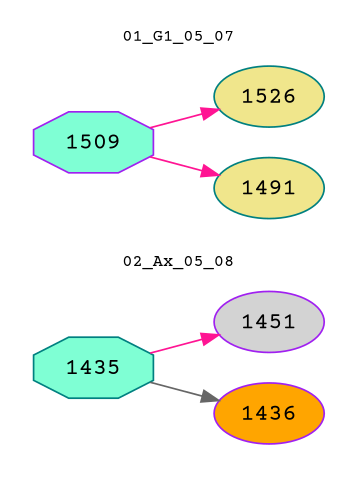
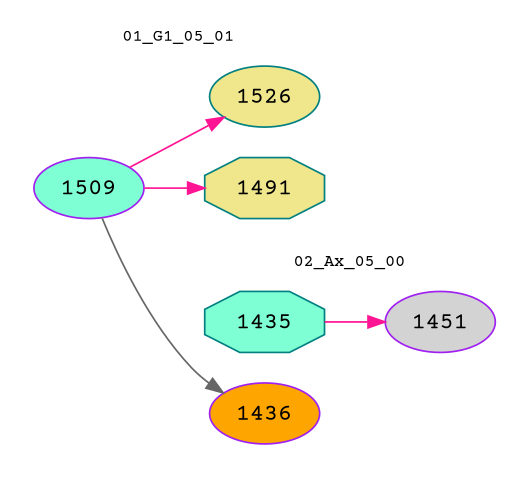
cluster "01_G1_05_07": label "01_G1_05_07" -> "01_G1_05_01"
node "1509": shape octagon -> ellipse
node "1491": shape ellipse -> octagon
cluster "02_Ax_05_08": label "02_Ax_05_08" -> "02_Ax_05_00"
edge "1435" -> "1436": now "1509" -> "1436"
